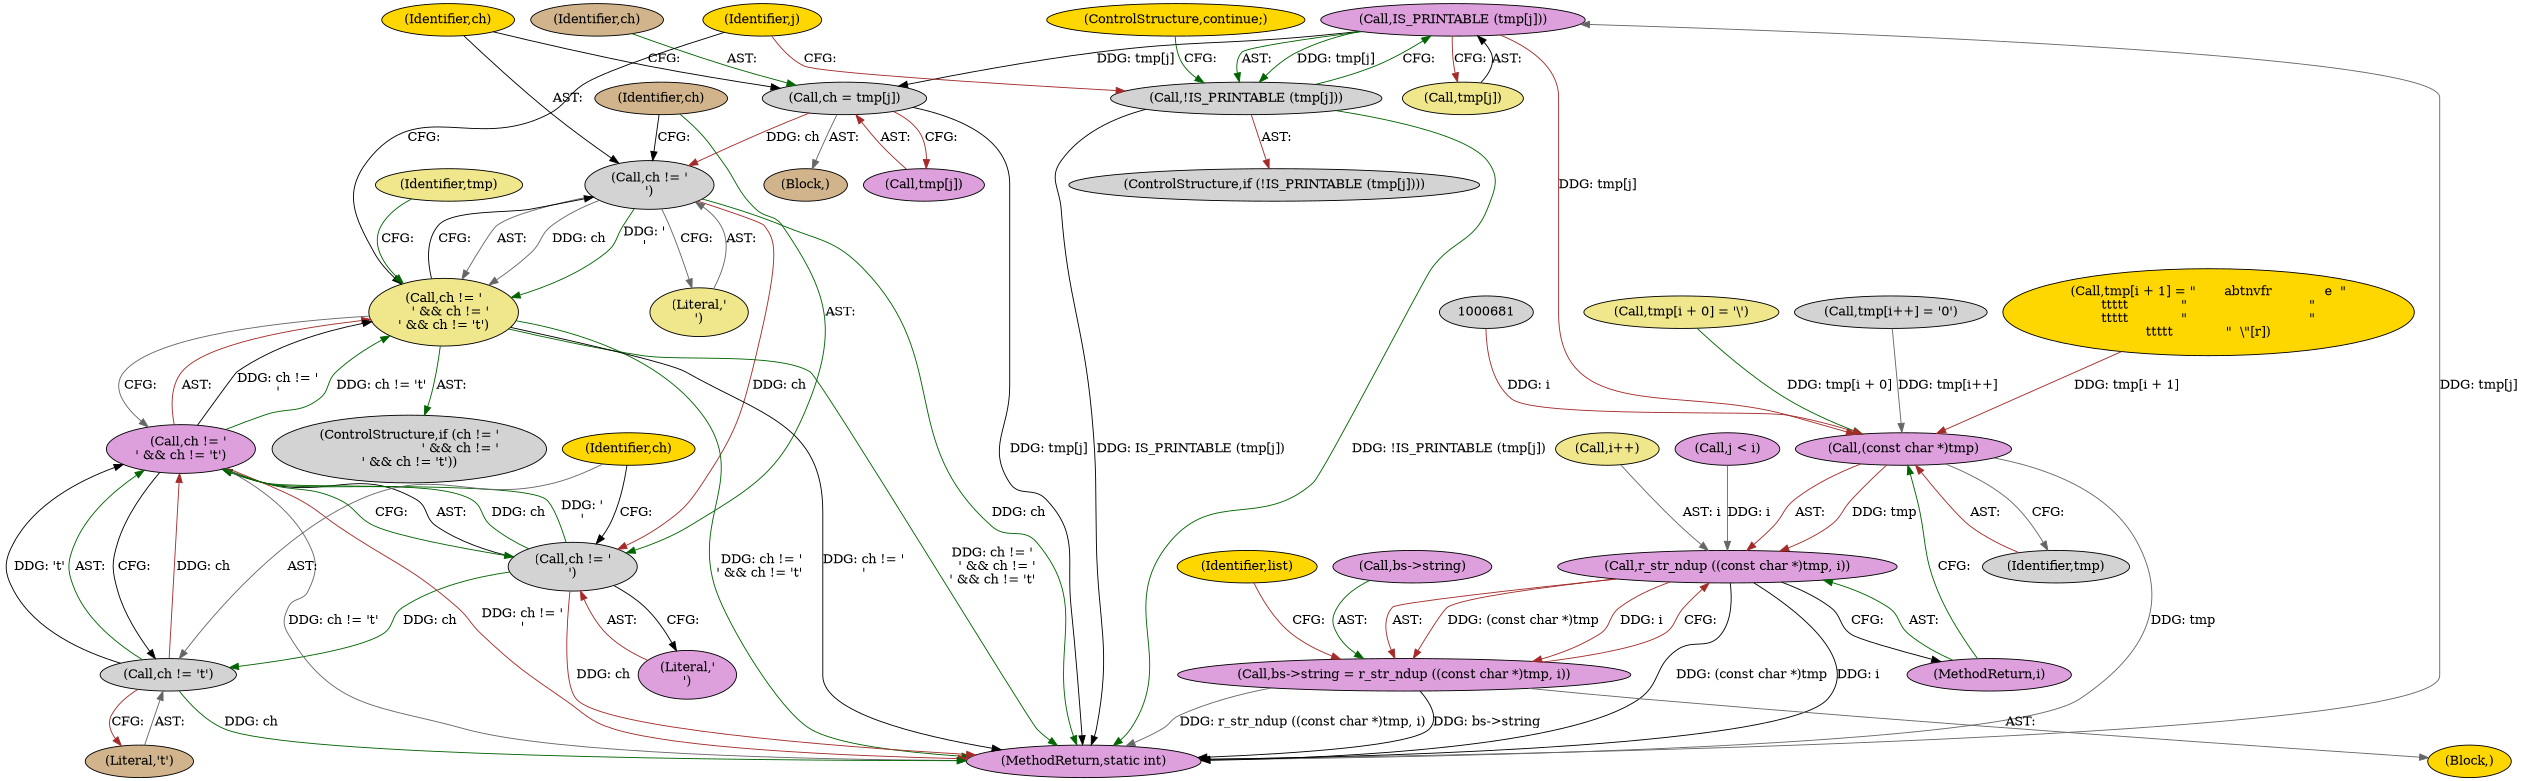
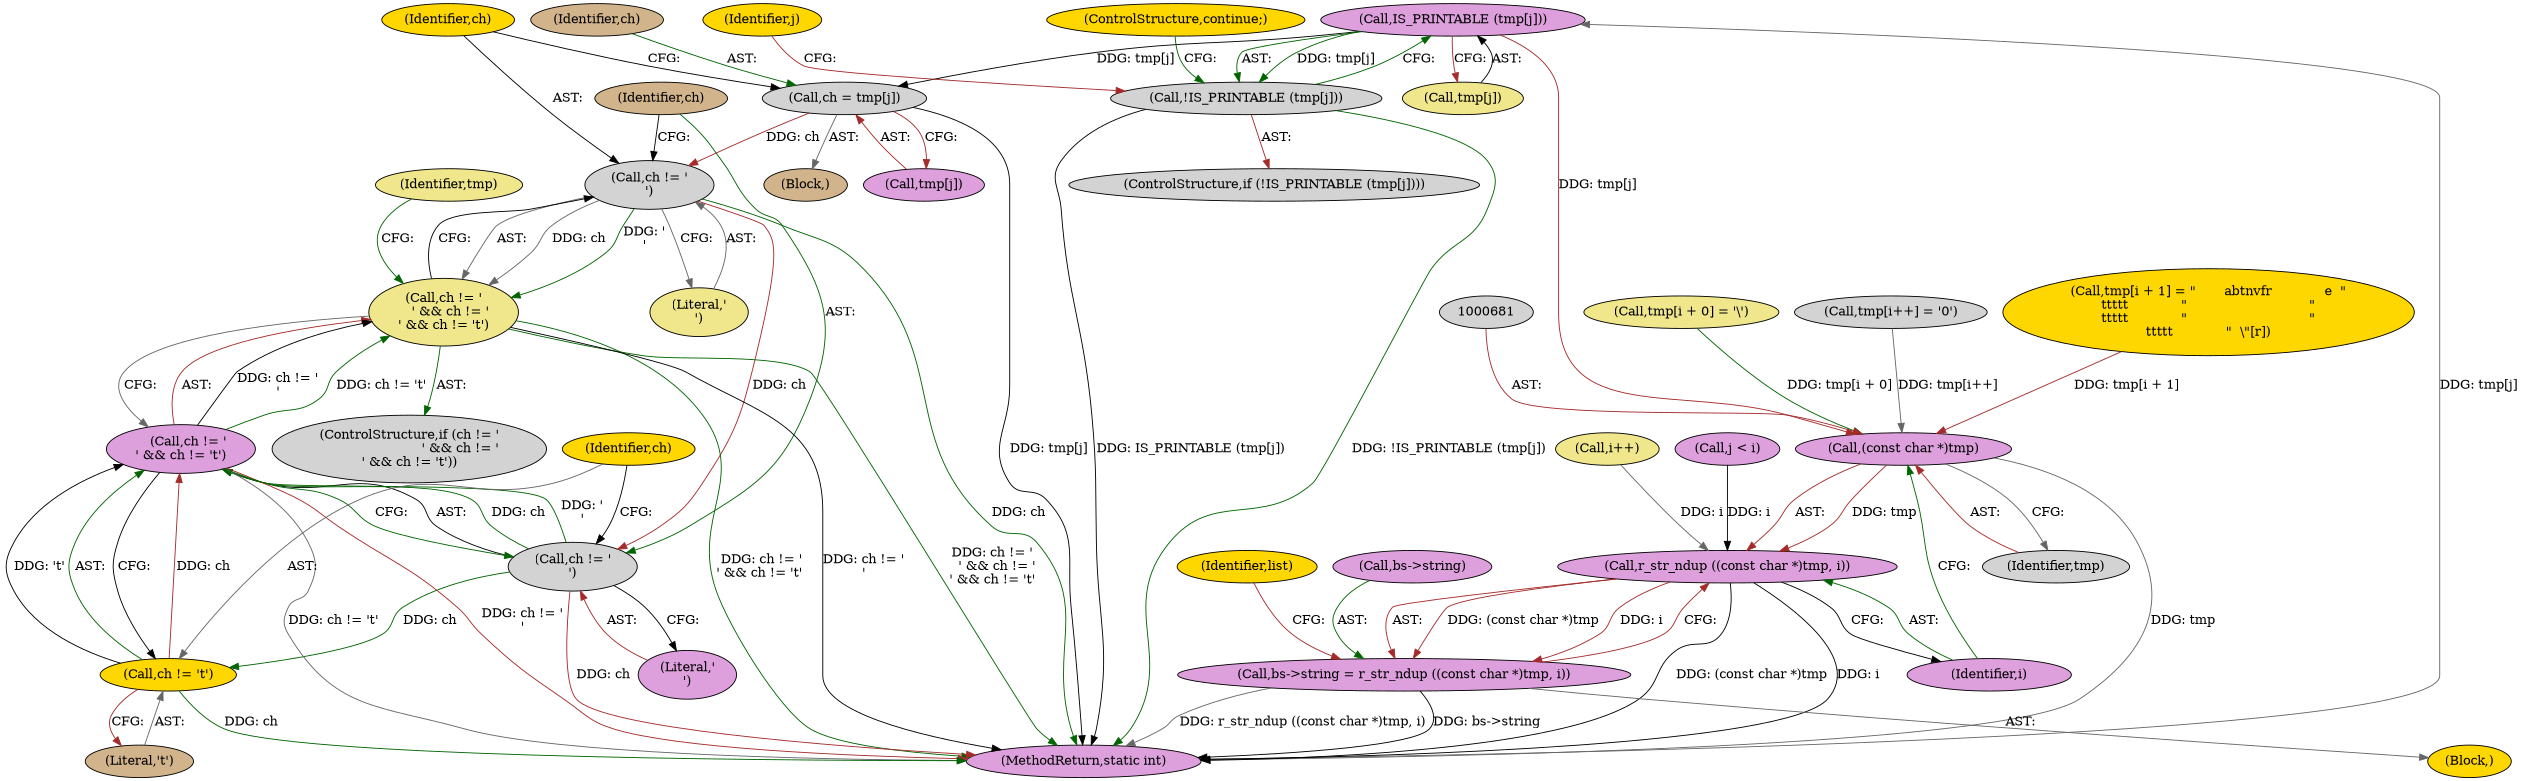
edge "(Identifier,j)" -> "(Call,ch != ' ' && ch != ' ' && ch != 't')": removed, label "CFG:"
edge "1000681" -> "(Call,(const char *)tmp)": label "DDG: i" -> "AST: "
edge "(Call,j < i)" -> "(Call,r_str_ndup ((const char *)tmp, i))": color gray40 -> black
edge "(Call,i++)" -> "(Call,r_str_ndup ((const char *)tmp, i))": label "AST: i" -> "DDG: i"
node "(Call,ch != 't')": fillcolor lightgrey -> gold
node "(MethodReturn,i)": label "(MethodReturn,i)" -> "(Identifier,i)"
